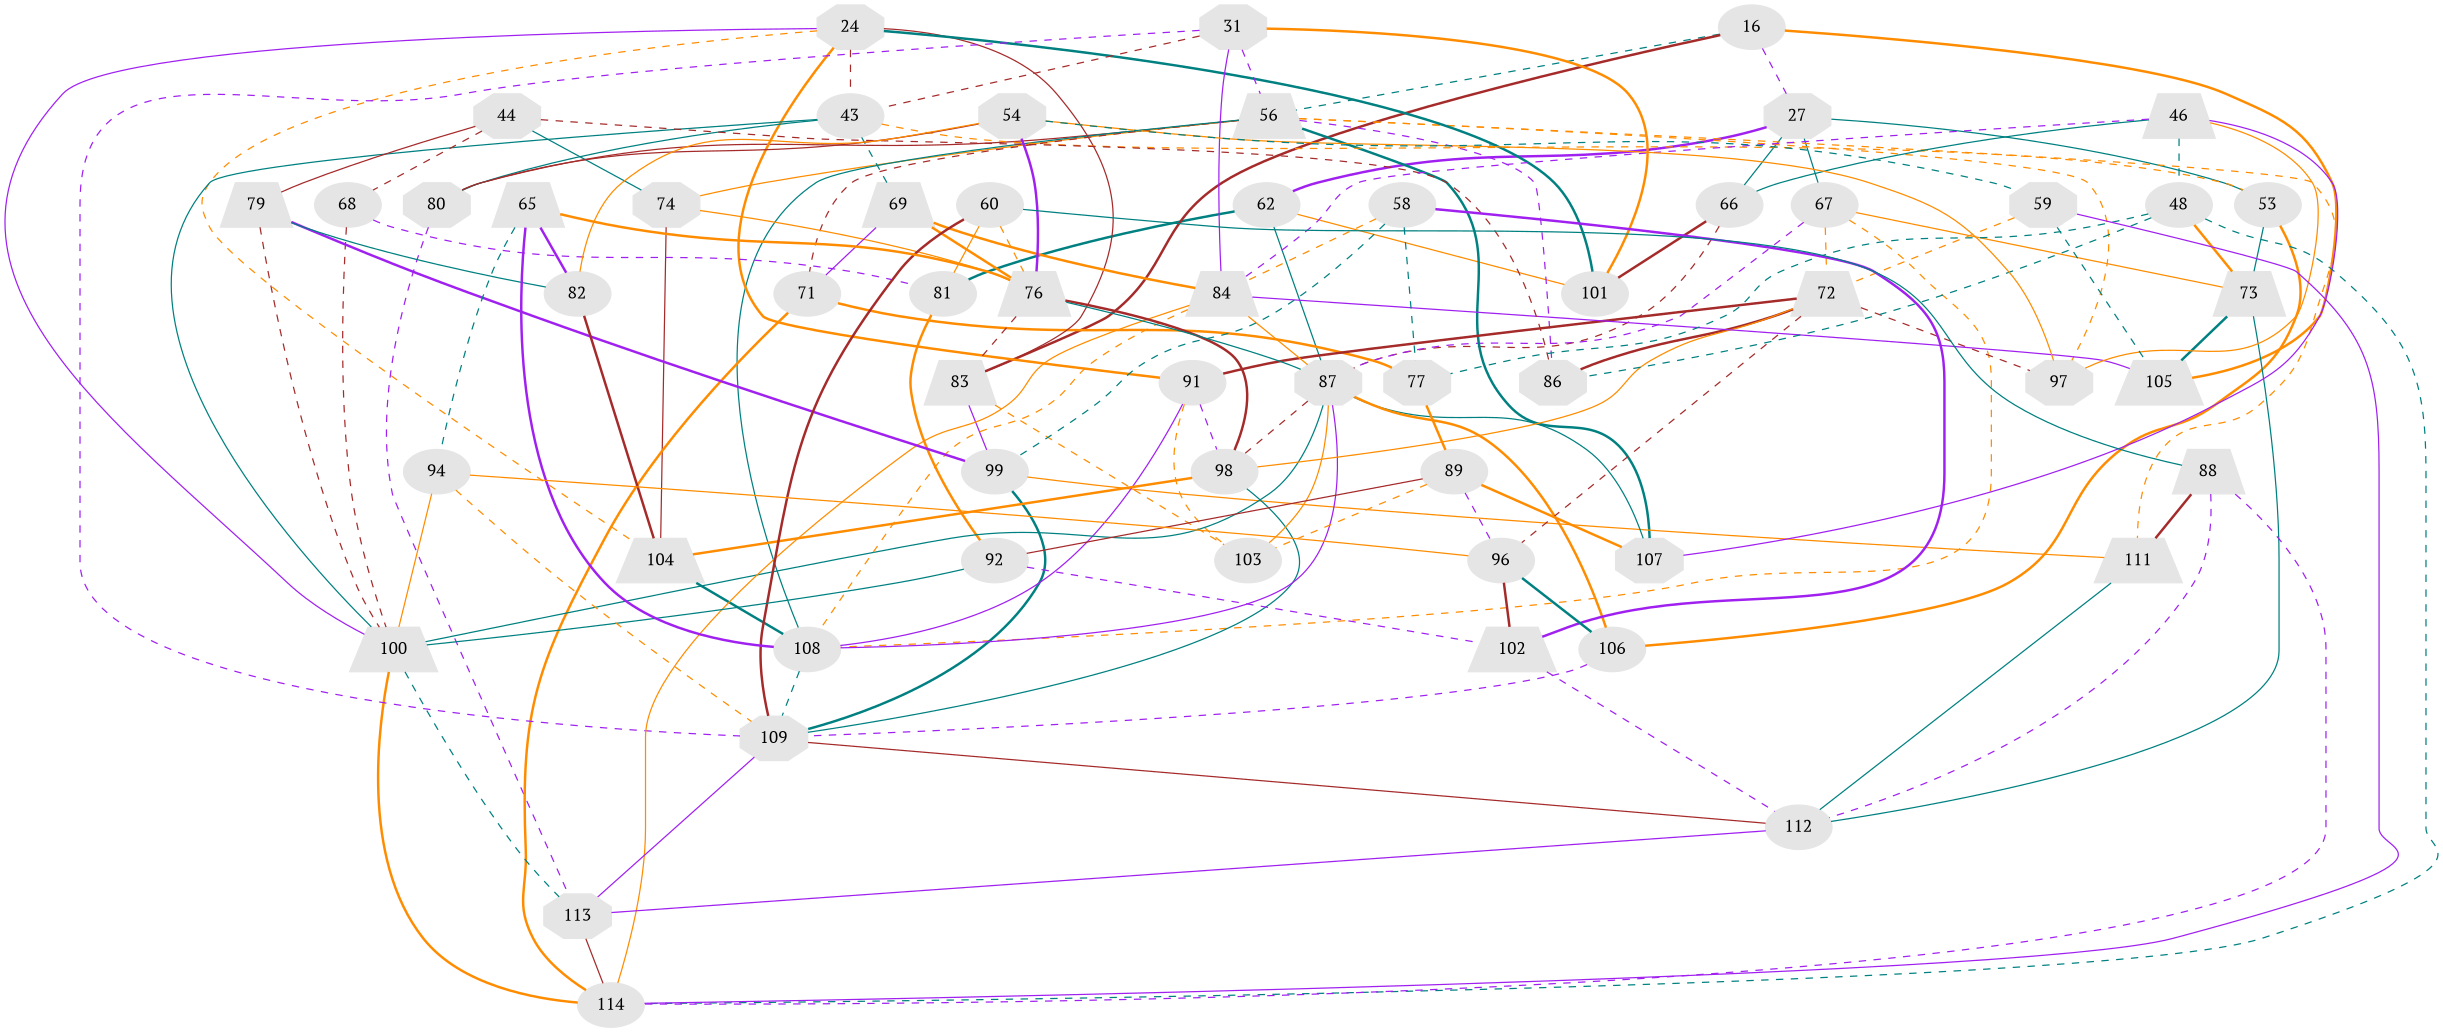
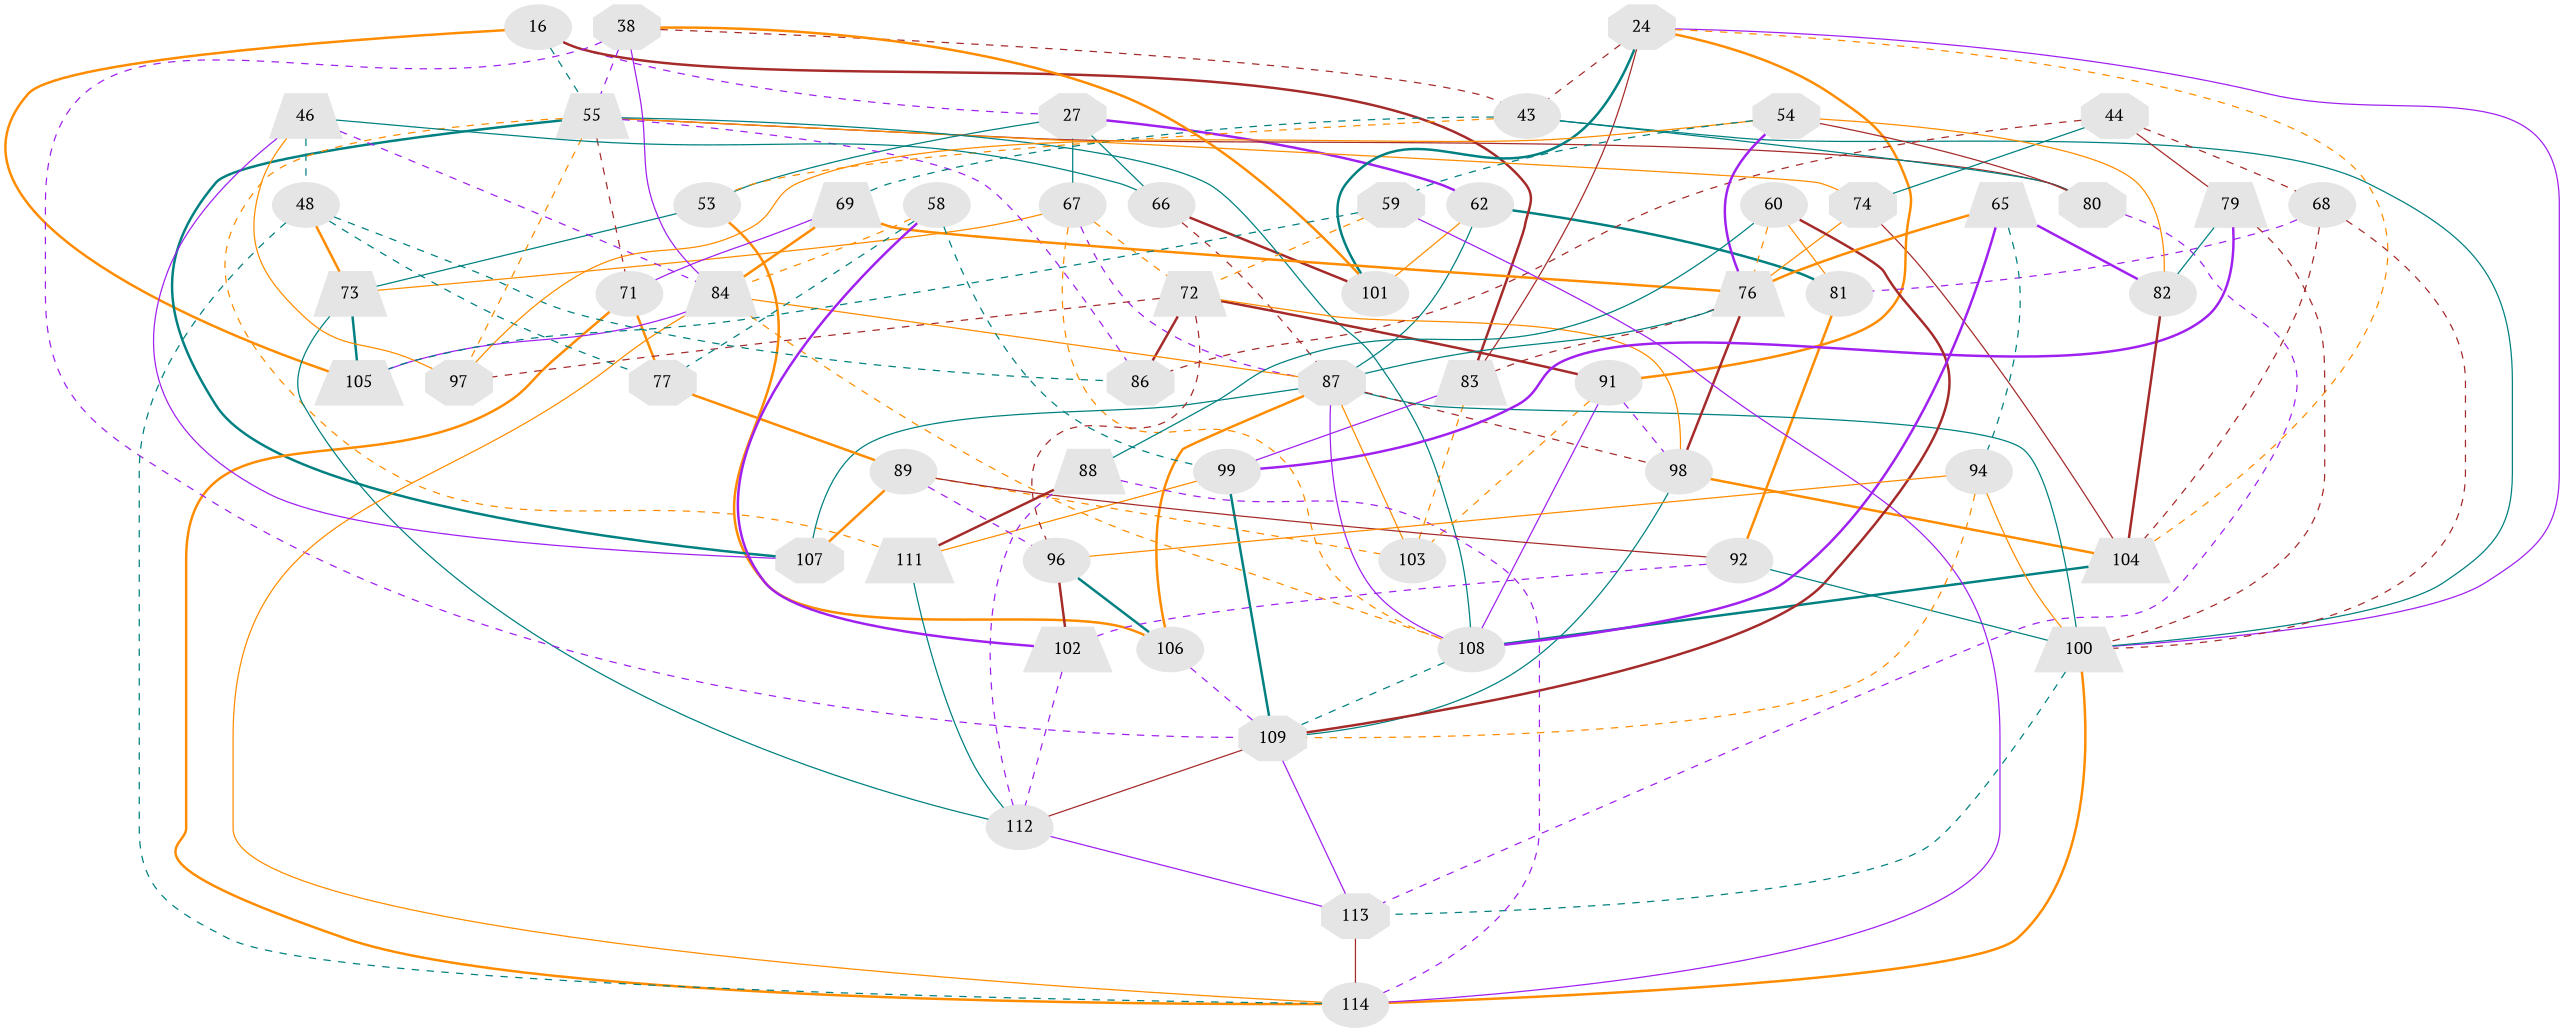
node "31": label "31" -> "38"
node "56": label "56" -> "55"
edge "68" -- "104": added
